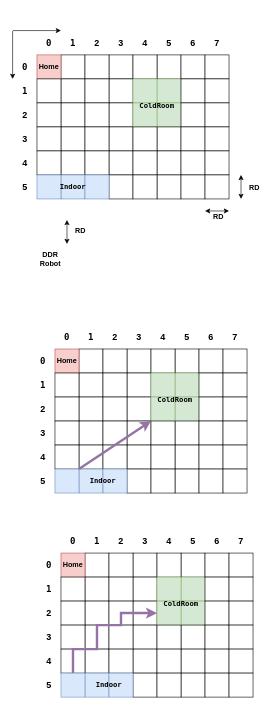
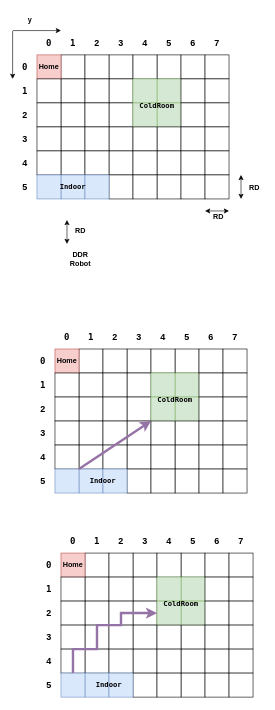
node "y": added
node "DDR Robot": moved (50, 260) -> (80, 260)
